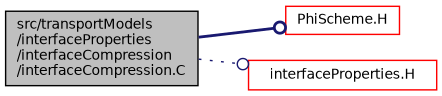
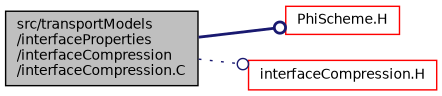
node "interfaceProperties.H": label "interfaceProperties.H" -> "interfaceCompression.H"
